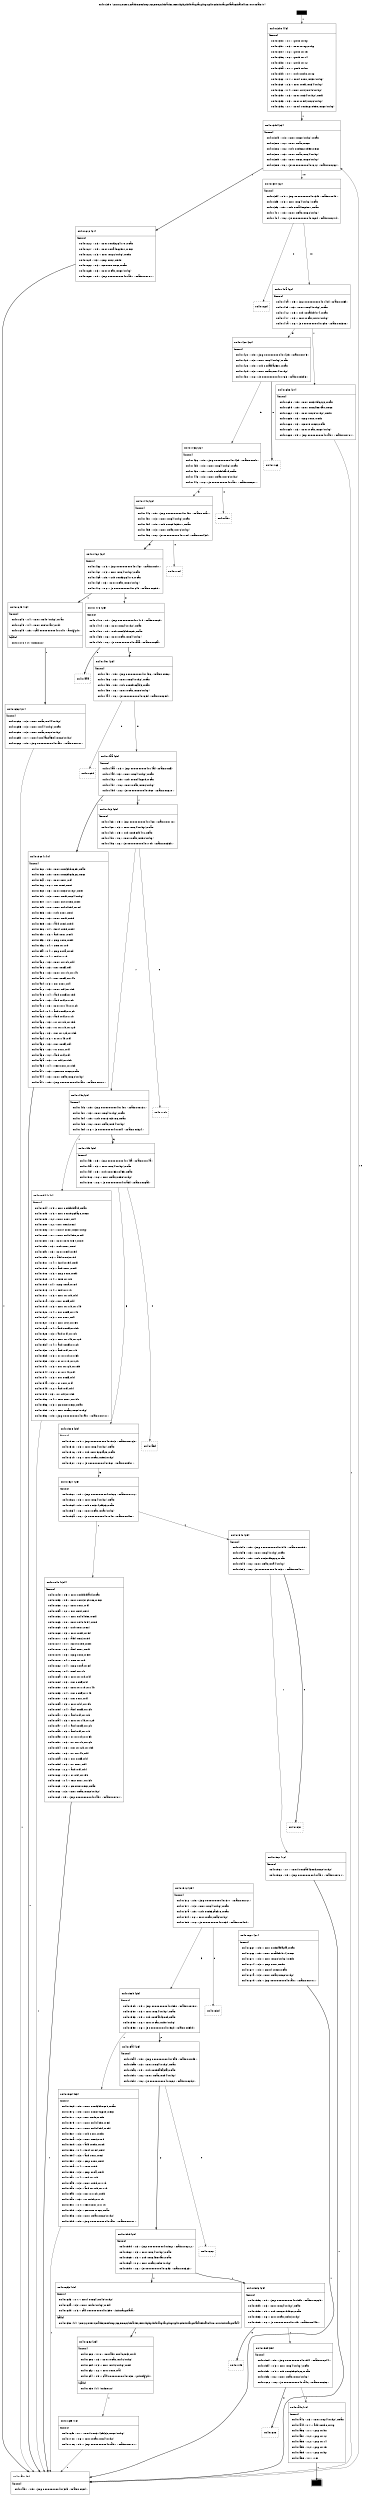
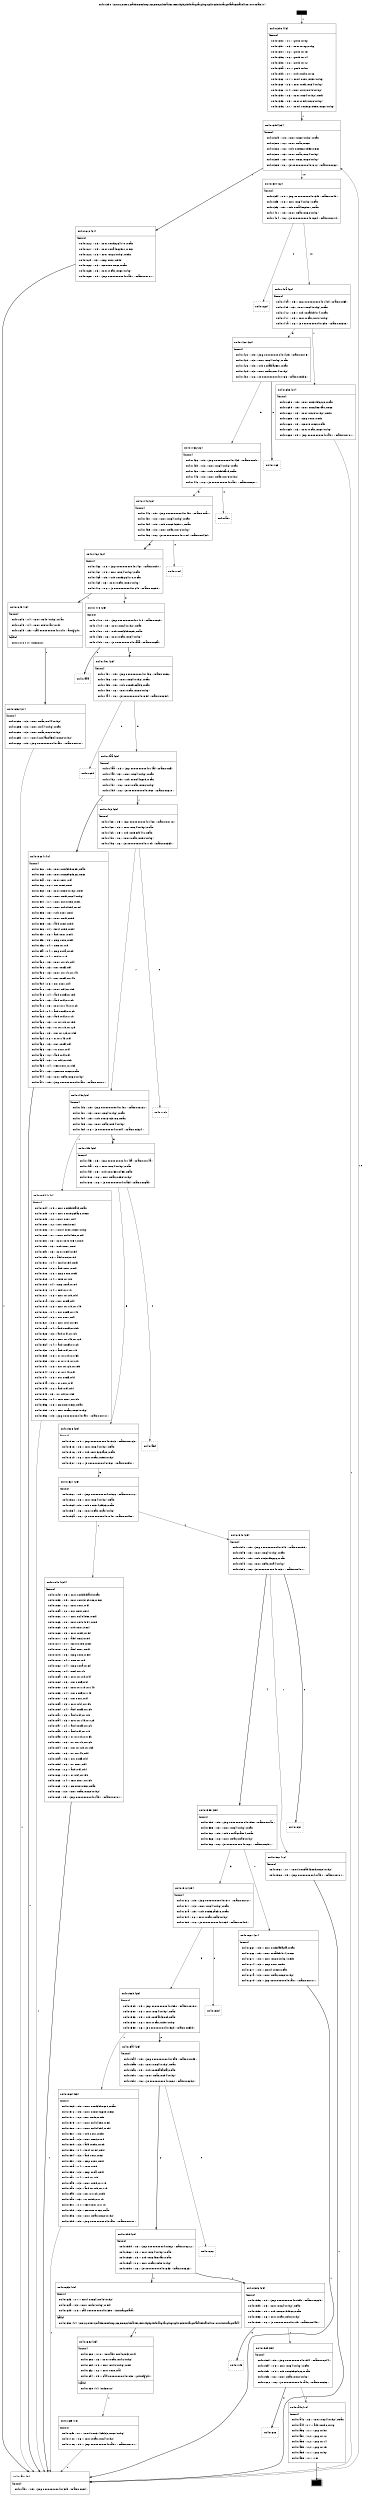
node "0x401559 [25]": added
